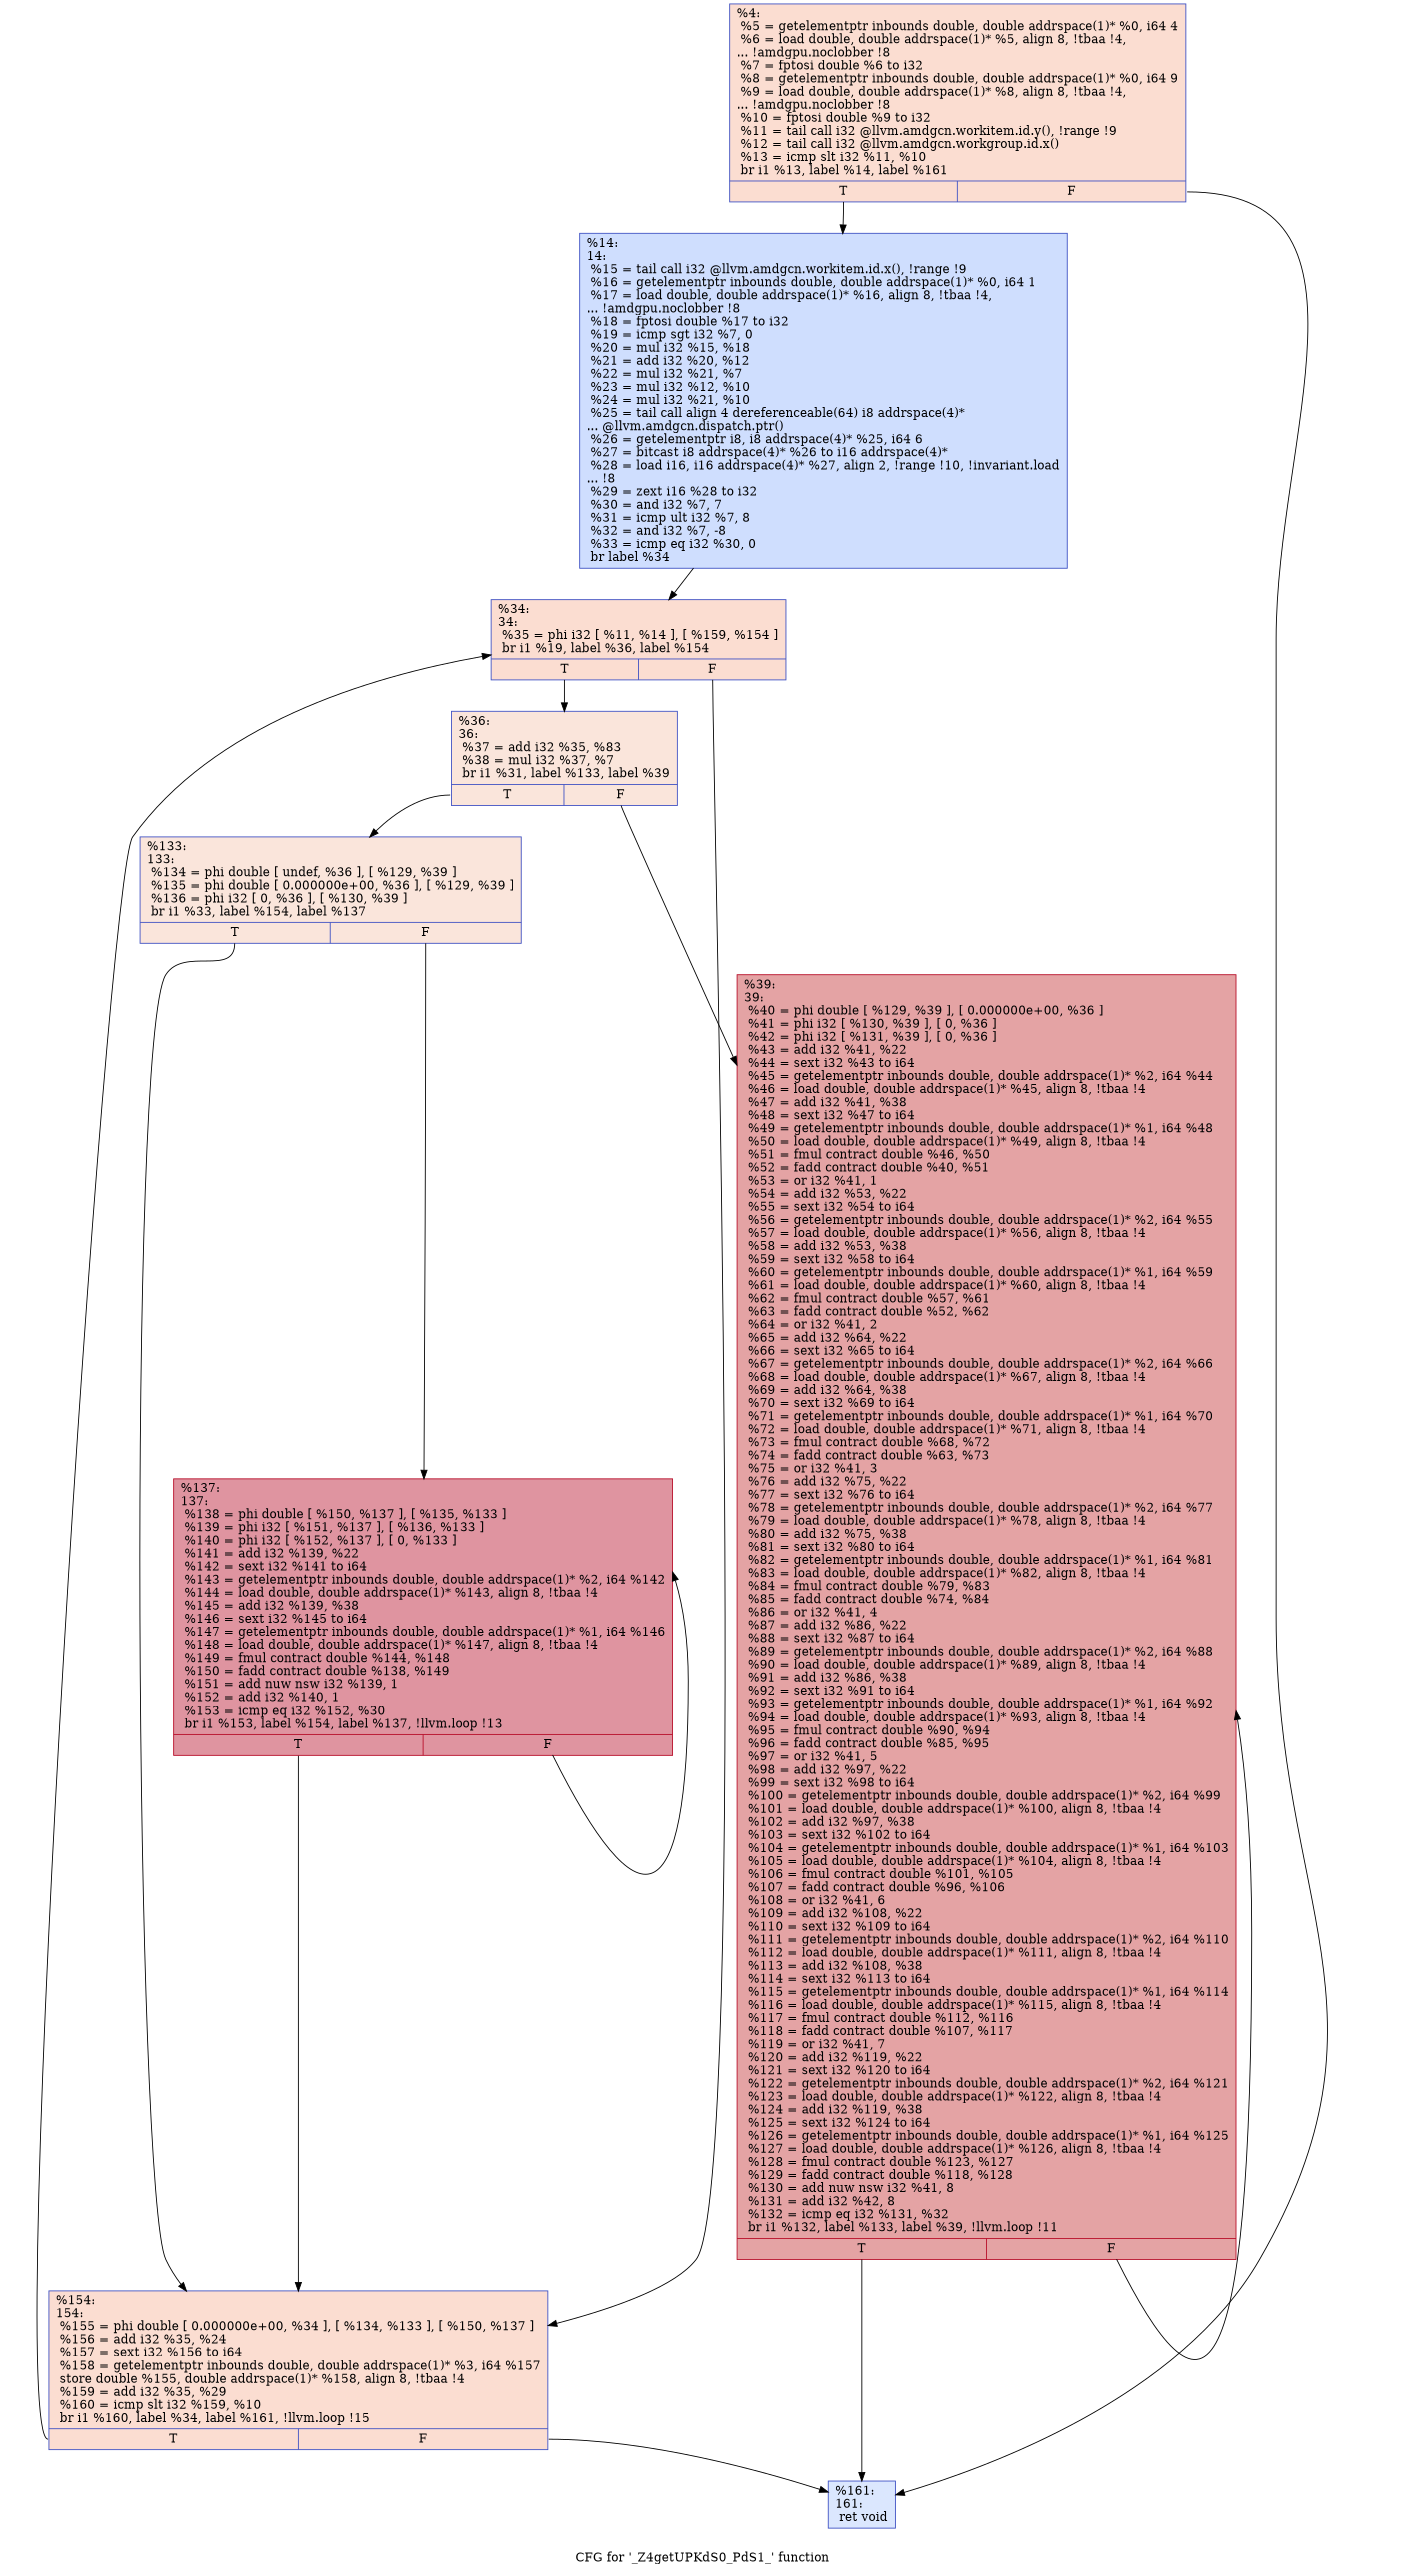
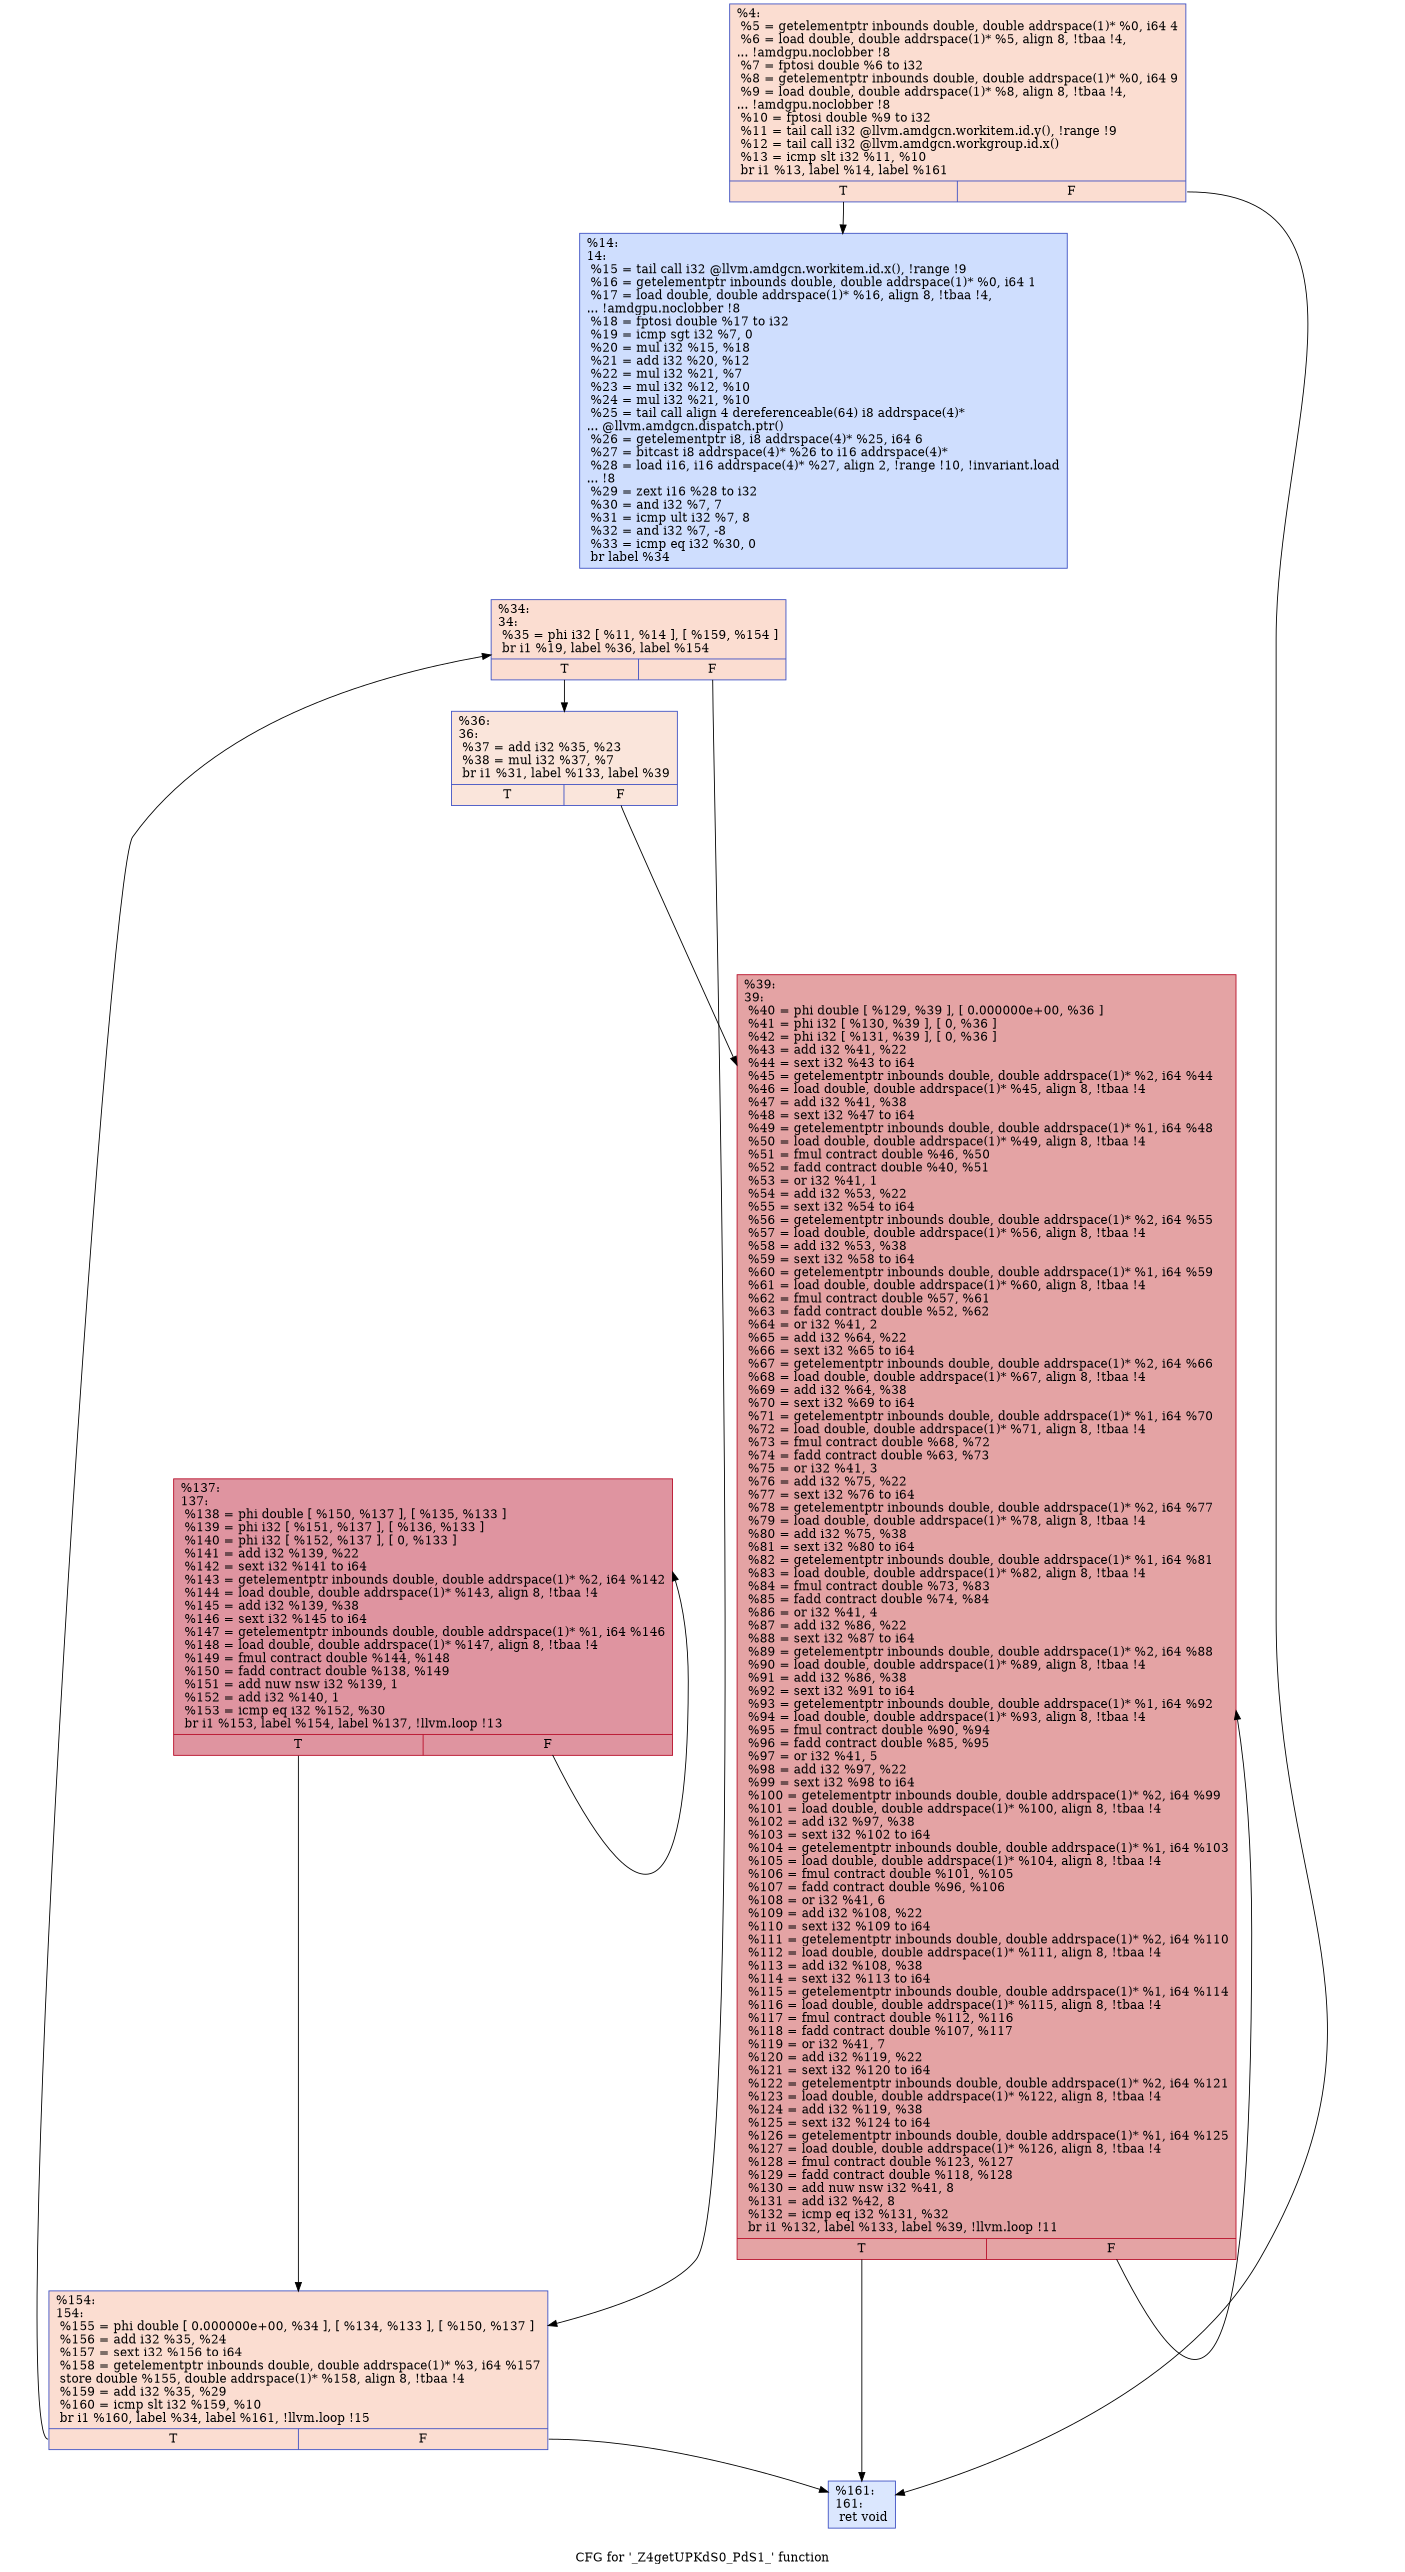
edge "%14:" -> "%34:": removed
node "%36:": text "%37 = add i32 %35, %83" -> "%37 = add i32 %35, %23"
node "%133:": removed
node "%39:": text "%84 = fmul contract double %79, %83" -> "%84 = fmul contract double %73, %83"
